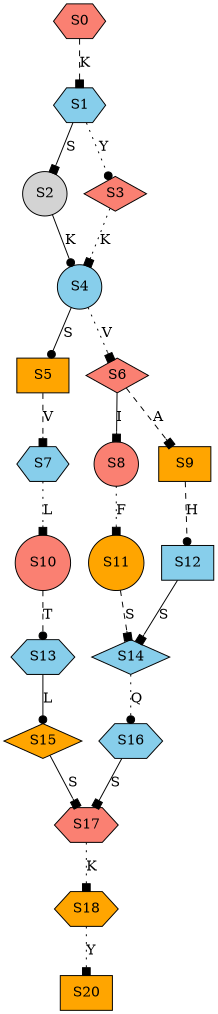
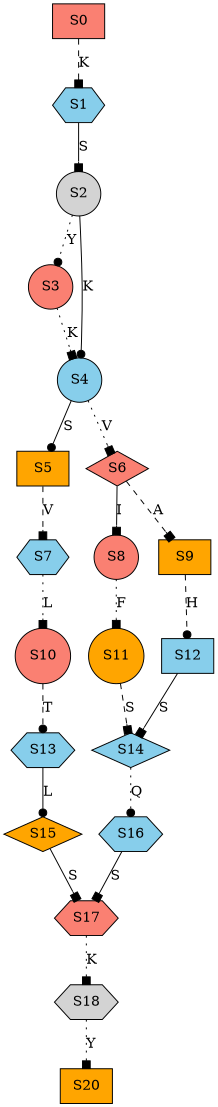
node "S0": shape hexagon -> box
edge "S1" -> "S3": now "S2" -> "S3"
node "S3": shape diamond -> circle
node "S18": fillcolor orange -> lightgrey
